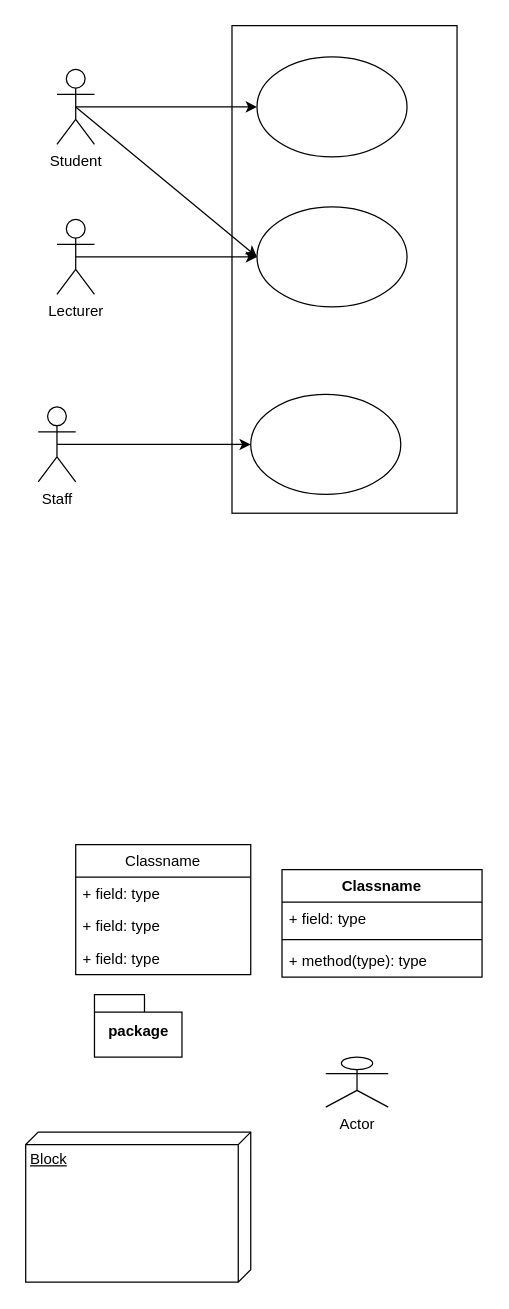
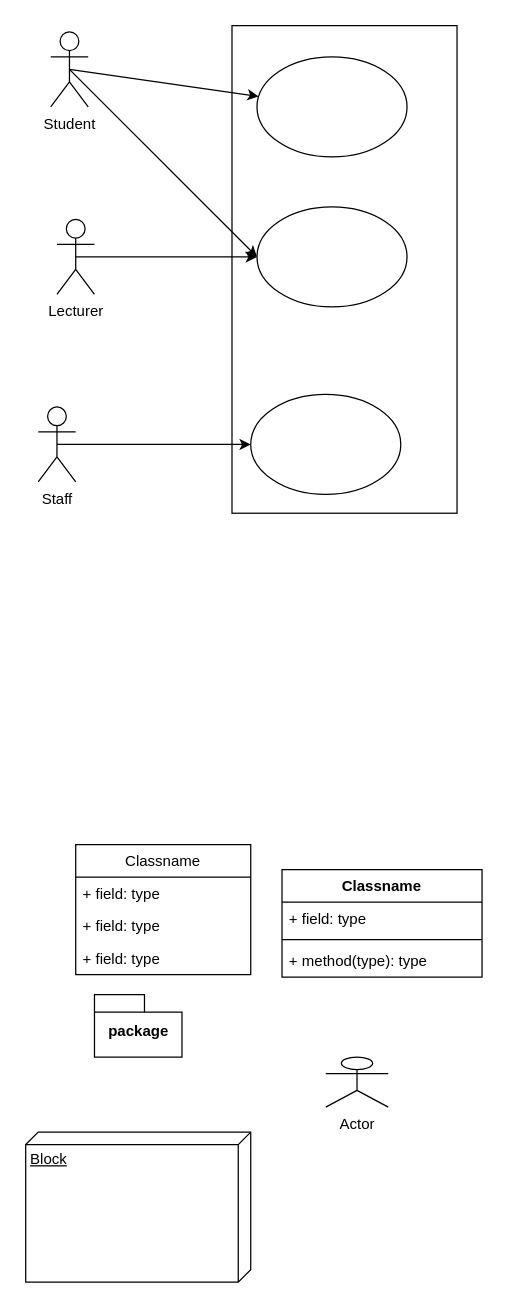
node "Student": moved (76, 107) -> (69, 69)
